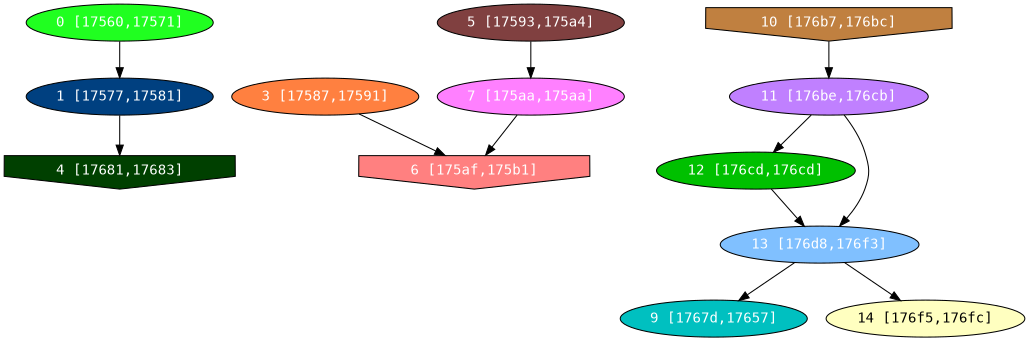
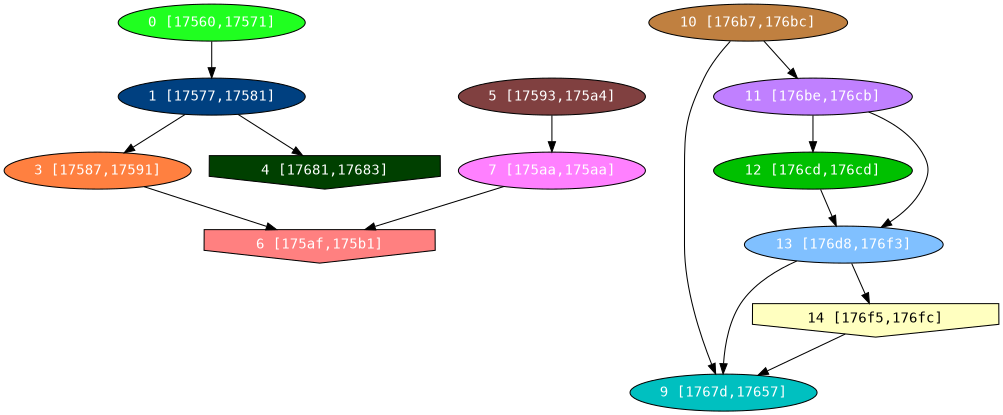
node "10 [176b7,176bc]": shape invhouse -> ellipse
edge "1 [17577,17581]" -> "3 [17587,17591]": added
edge "10 [176b7,176bc]" -> "9 [1767d,17657]": added
node "14 [176f5,176fc]": shape ellipse -> invhouse
edge "14 [176f5,176fc]" -> "9 [1767d,17657]": added
